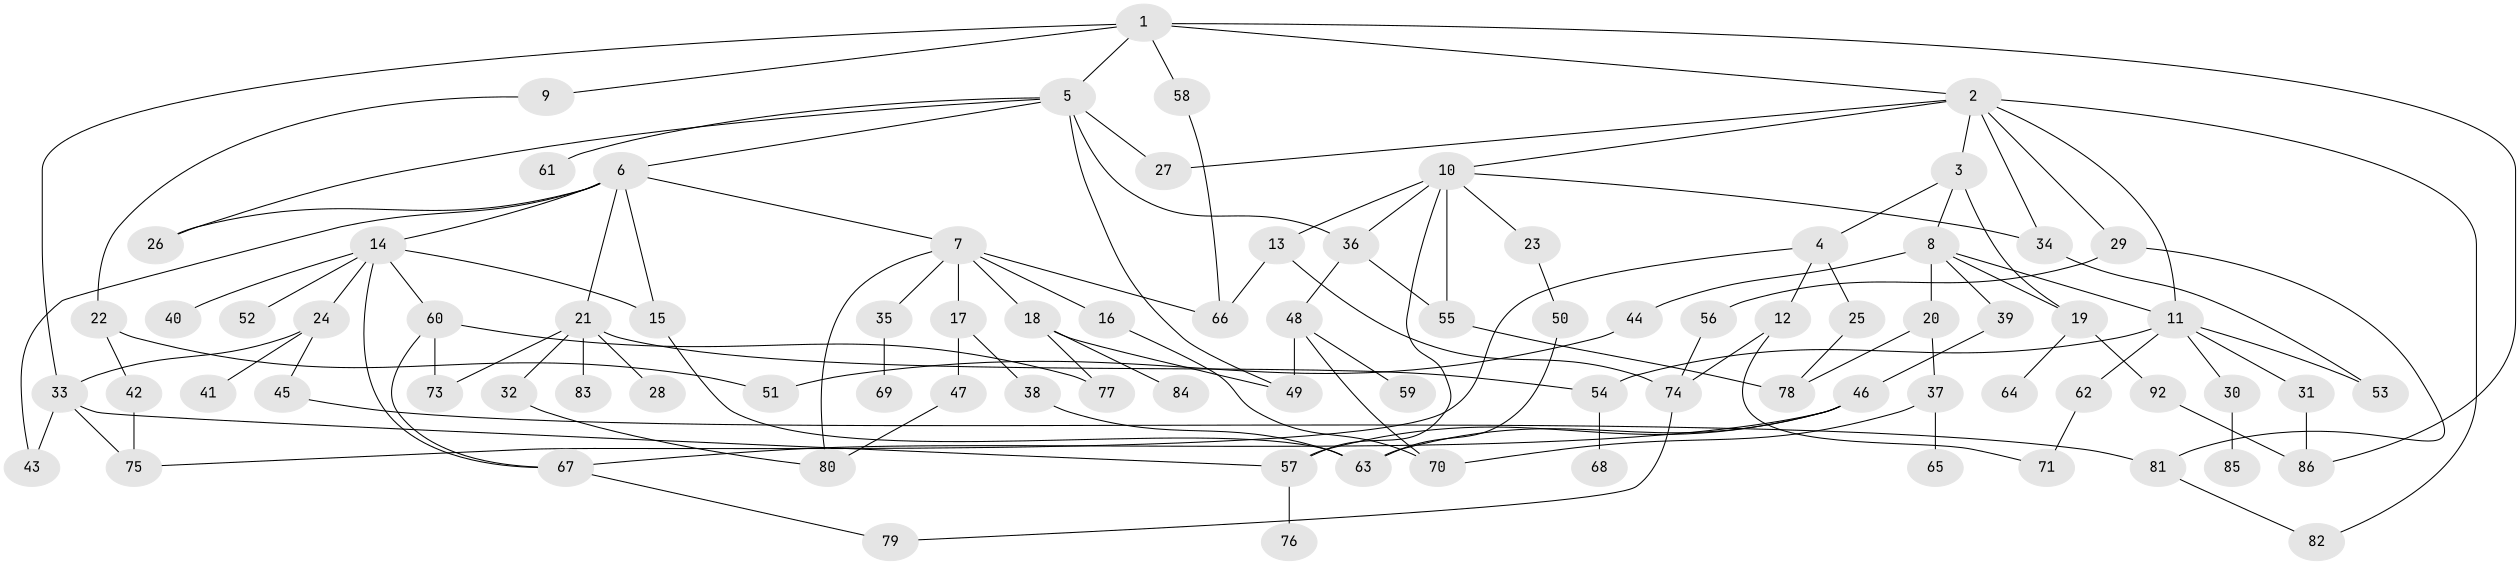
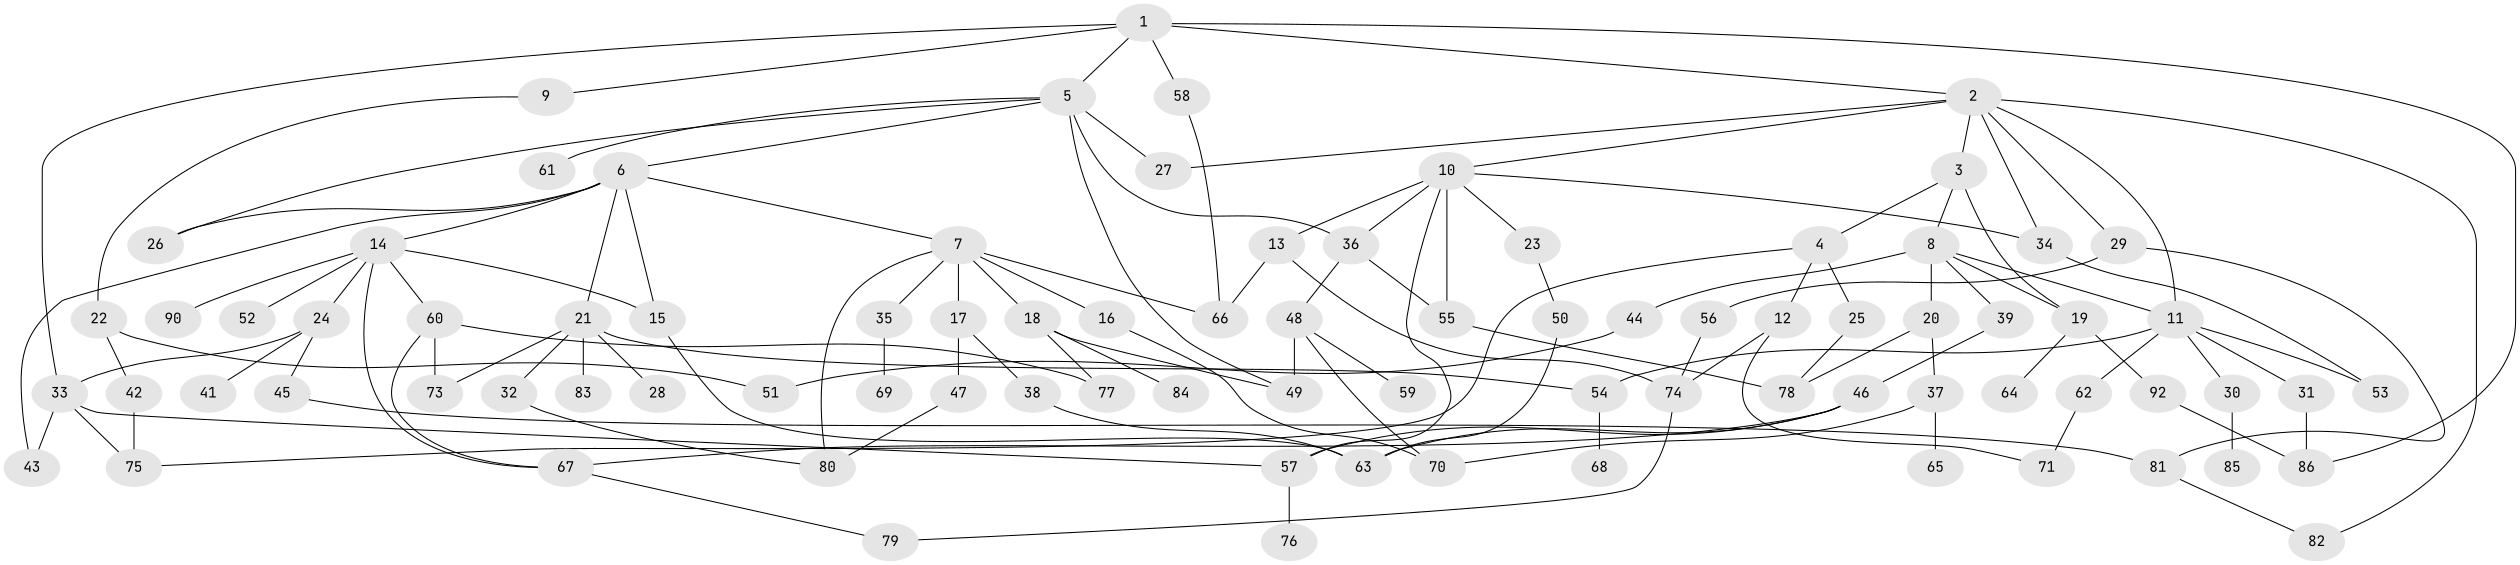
node "40": label "40" -> "90"
